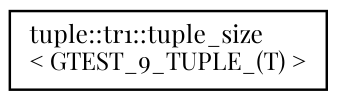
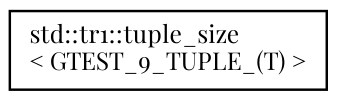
node "tuple::tr1::tuple_size < GTEST_9_TUPLE_(T) >": label "tuple::tr1::tuple_size < GTEST_9_TUPLE_(T) >" -> "std::tr1::tuple_size < GTEST_9_TUPLE_(T) >"
